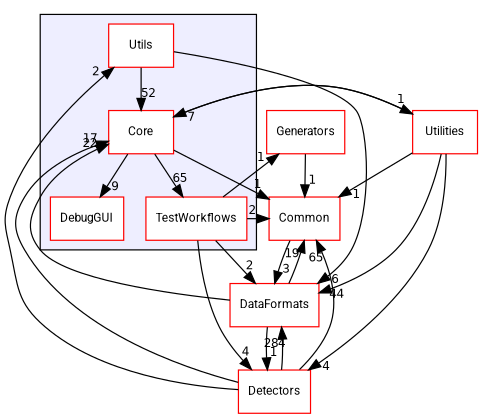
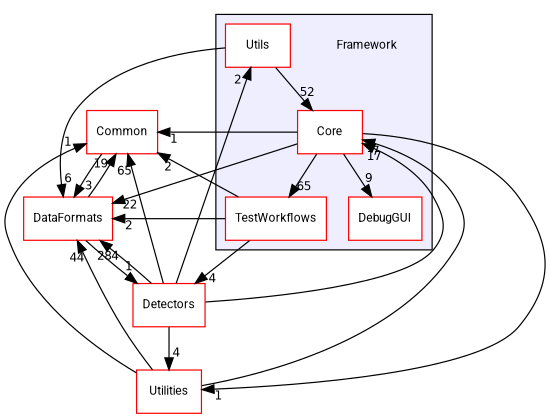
node "Framework": added
node "Generators": removed
edge "DataFormats" -> "Core": reversed
edge "Utilities" -> "Detectors": reversed
